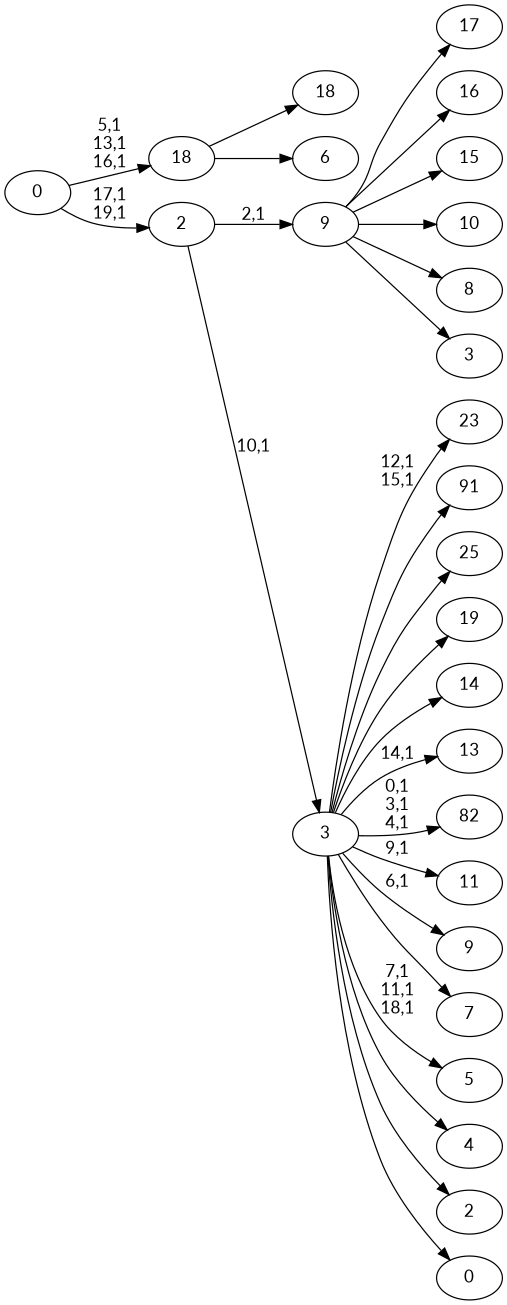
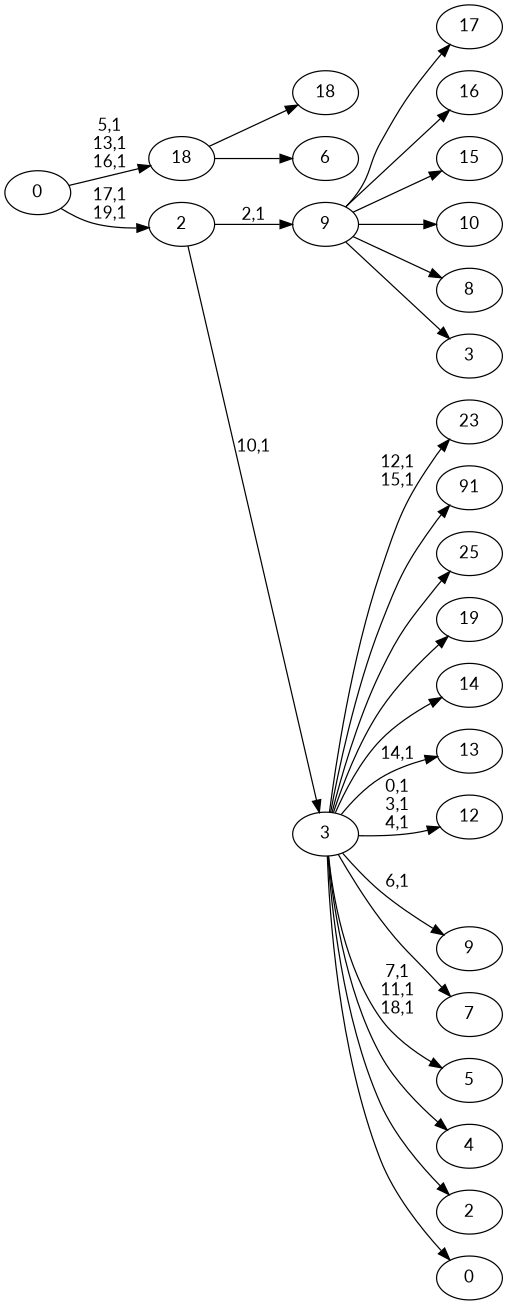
node "82": label "82" -> "12"
node "11": removed
